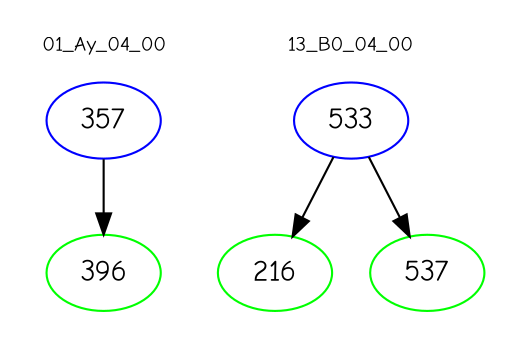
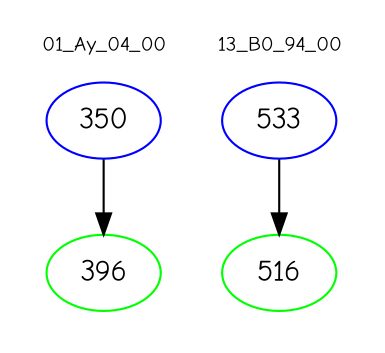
cluster "13_B0_04_00": label "13_B0_04_00" -> "13_B0_94_00"
node "357": label "357" -> "350"
node "216": label "216" -> "516"
node "537": removed
